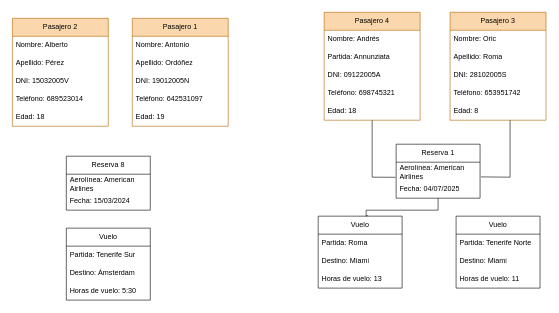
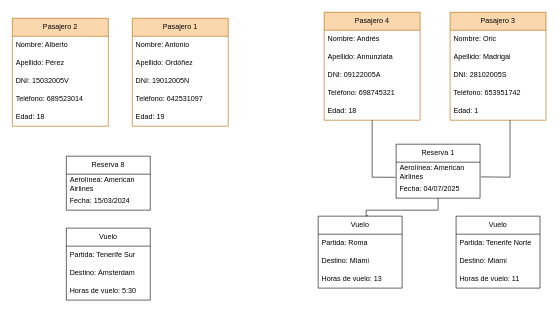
node "Partida: Annunziata": label "Partida: Annunziata" -> "Apellido: Annunziata"
node "Apellido: Roma": label "Apellido: Roma" -> "Apellido: Madrigal"
node "Edad: 8": label "Edad: 8" -> "Edad: 1"
